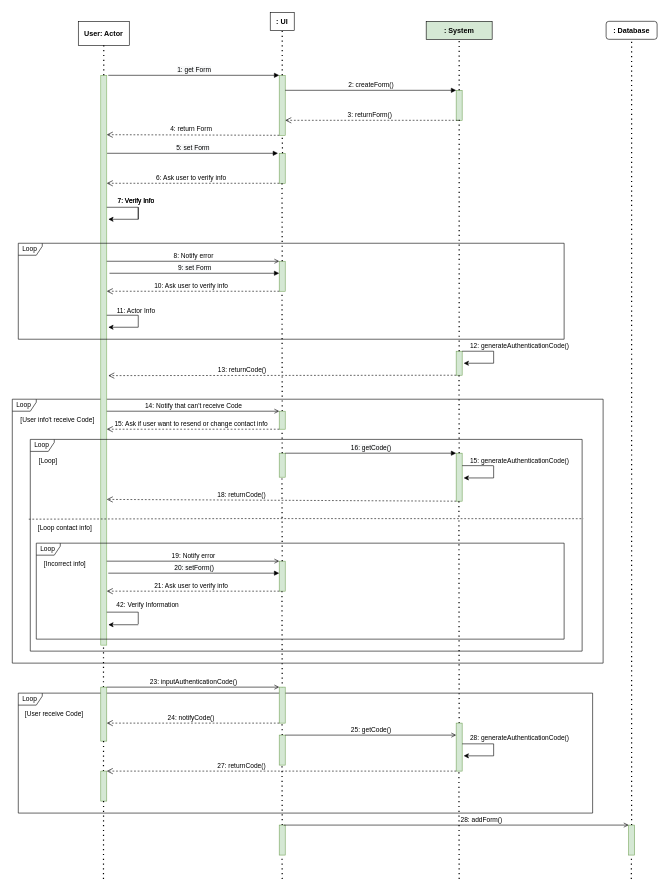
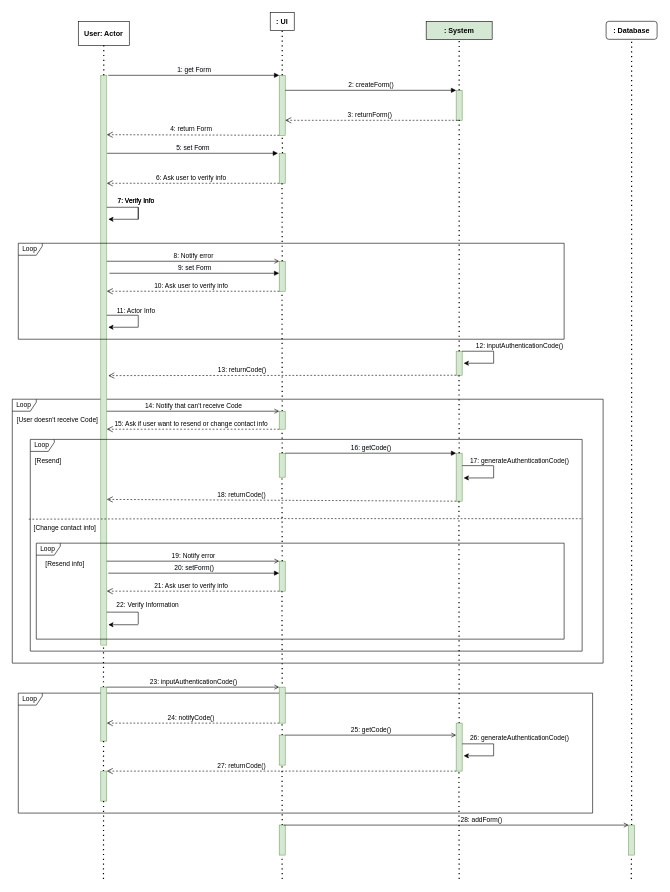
node "12: generateAuthenticationCode()": label "12: generateAuthenticationCode()" -> "12: inputAuthenticationCode()"
node "[User info't receive Code]": label "[User info't receive Code]" -> "[User doesn't receive Code]"
node "[Loop]": label "[Loop]" -> "[Resend]"
node "15: generateAuthenticationCode()": label "15: generateAuthenticationCode()" -> "17: generateAuthenticationCode()"
node "[Loop contact info]": label "[Loop contact info]" -> "[Change contact info]"
node "[Incorrect info]": label "[Incorrect info]" -> "[Resend info]"
node "42: Verify Information": label "42: Verify Information" -> "22: Verify Information"
node "[User receive Code]": removed
node "28: generateAuthenticationCode()": label "28: generateAuthenticationCode()" -> "26: generateAuthenticationCode()"
